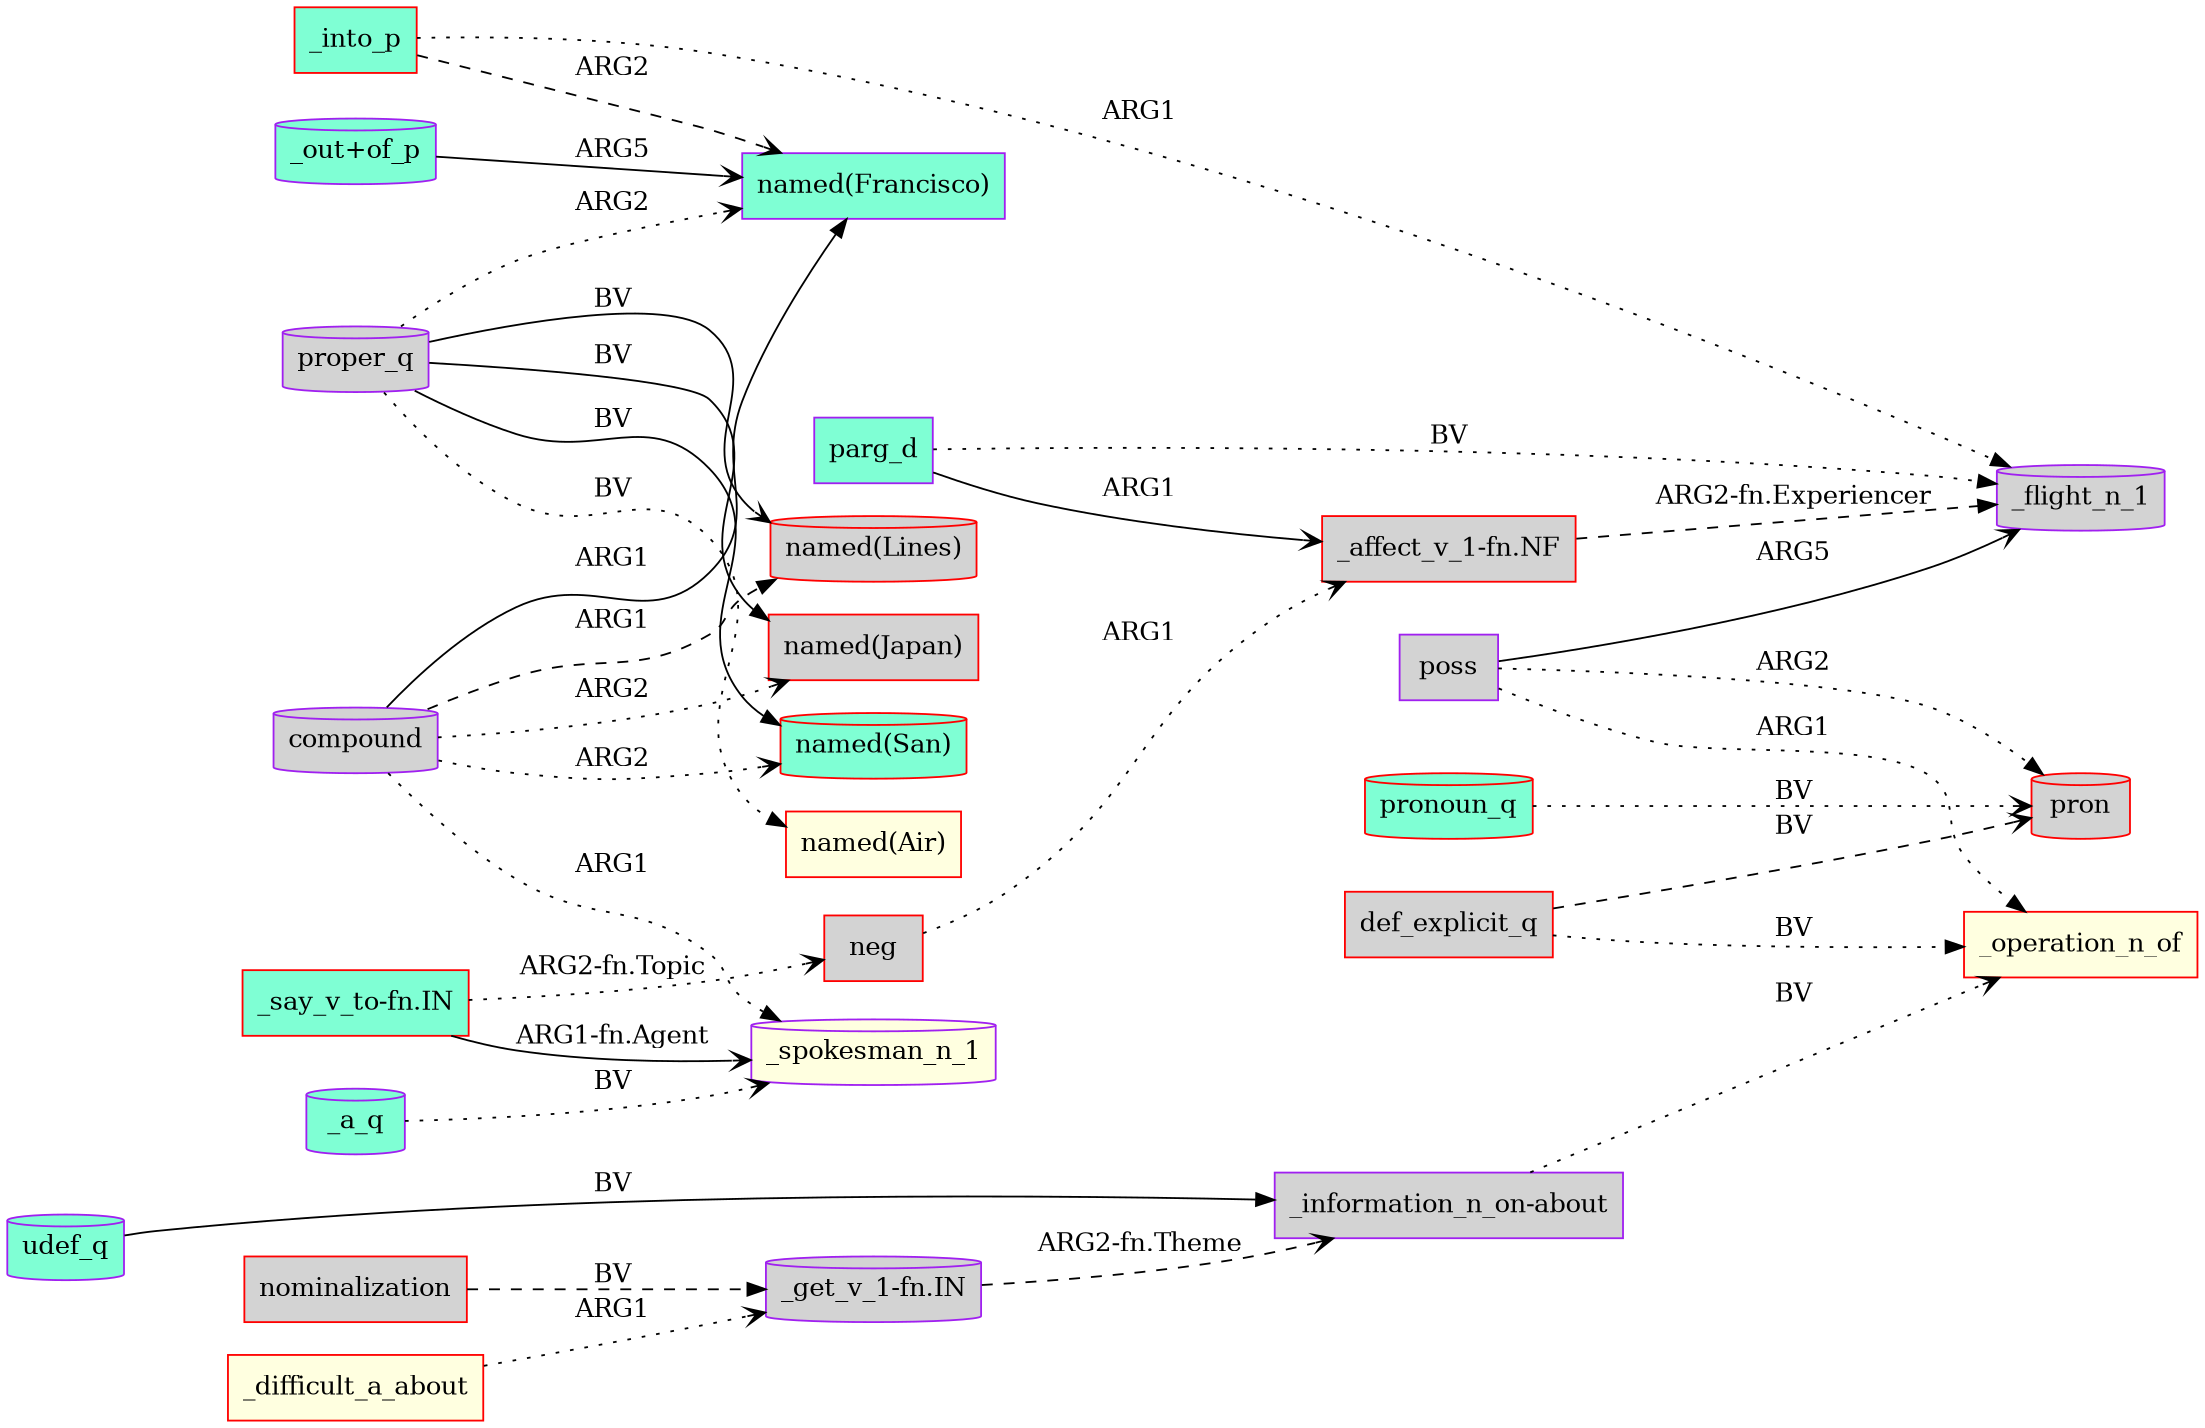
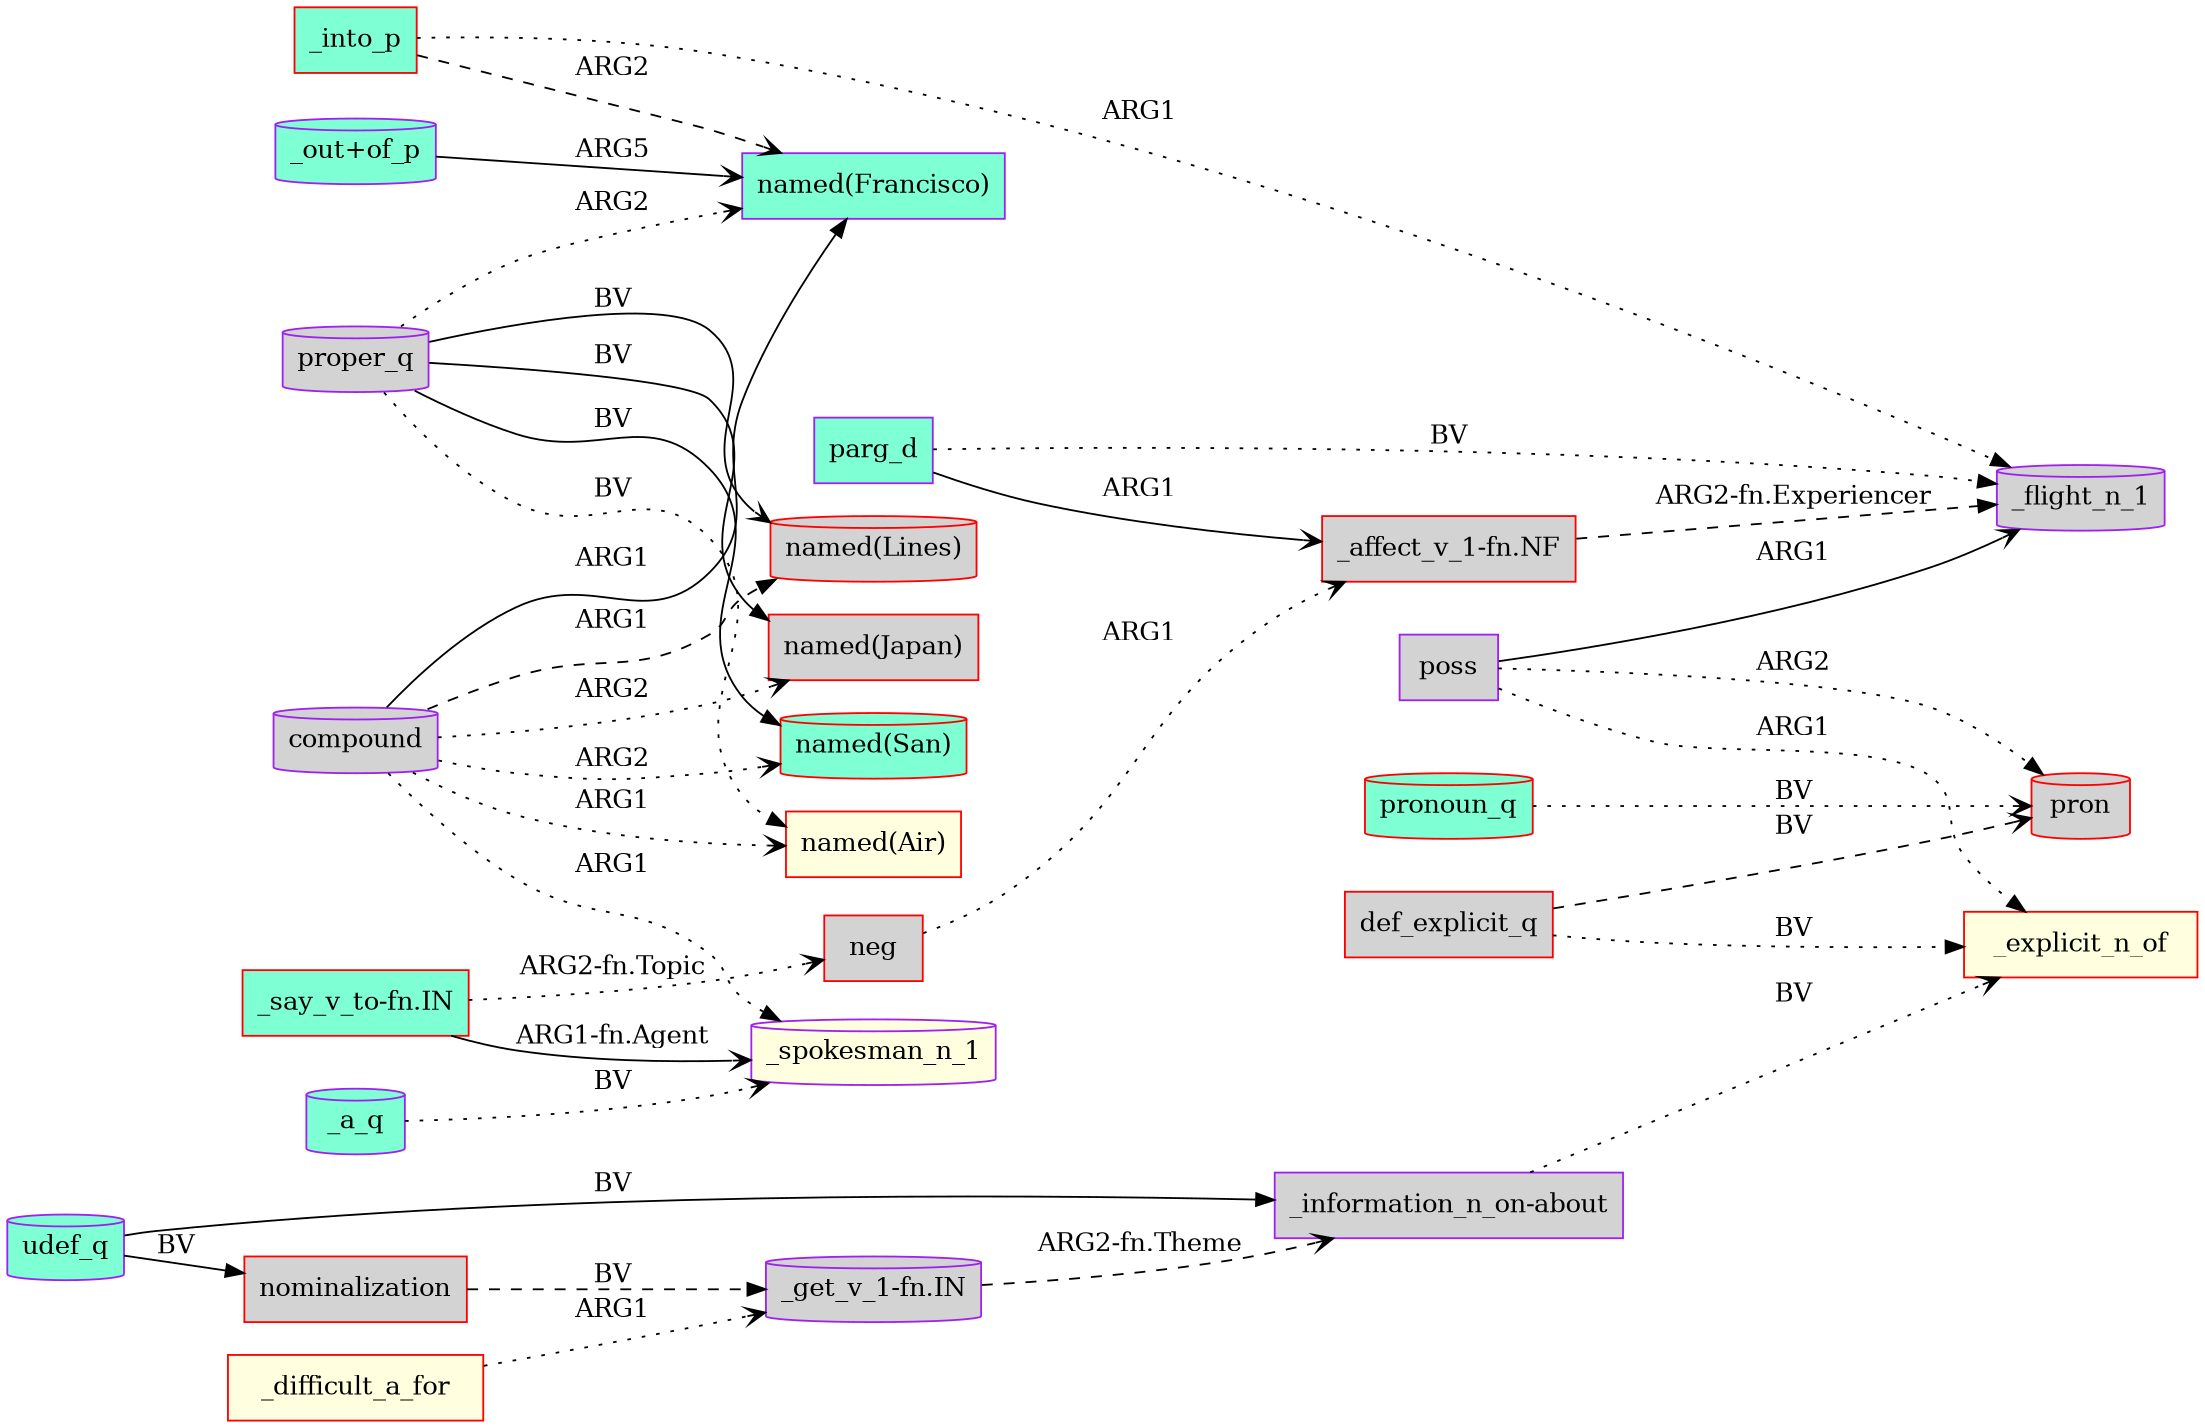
edge "poss" -> "_flight_n_1": label "ARG5" -> "ARG1"
edge "compound" -> "named(Air)": added, label "ARG1"
node "_operation_n_of": label "_operation_n_of" -> "_explicit_n_of"
edge "udef_q" -> "nominalization": added, label "BV"
node "_difficult_a_about": label "_difficult_a_about" -> "_difficult_a_for"
